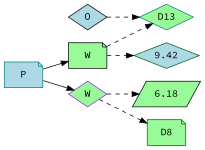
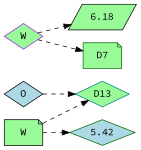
node "9.42": label "9.42" -> "5.42"
node "P": removed
node "D8": label "D8" -> "D7"
